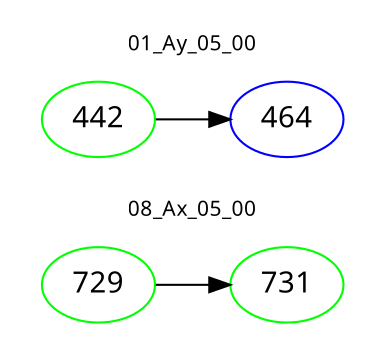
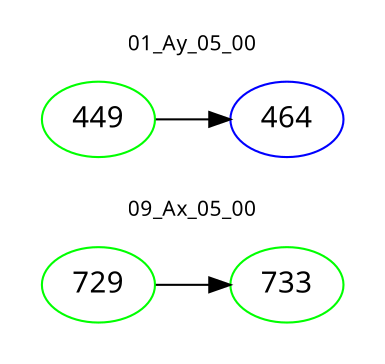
node "442": label "442" -> "449"
cluster "08_Ax_05_00": label "08_Ax_05_00" -> "09_Ax_05_00"
node "731": label "731" -> "733"
